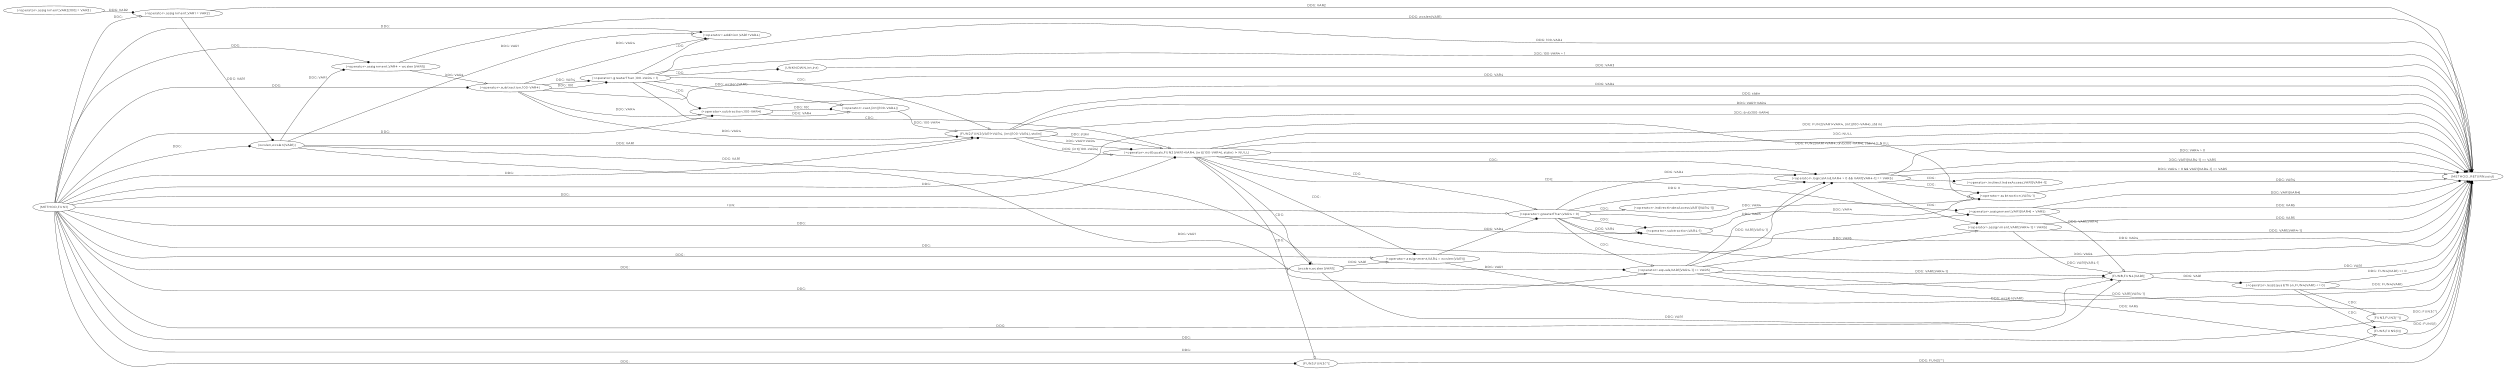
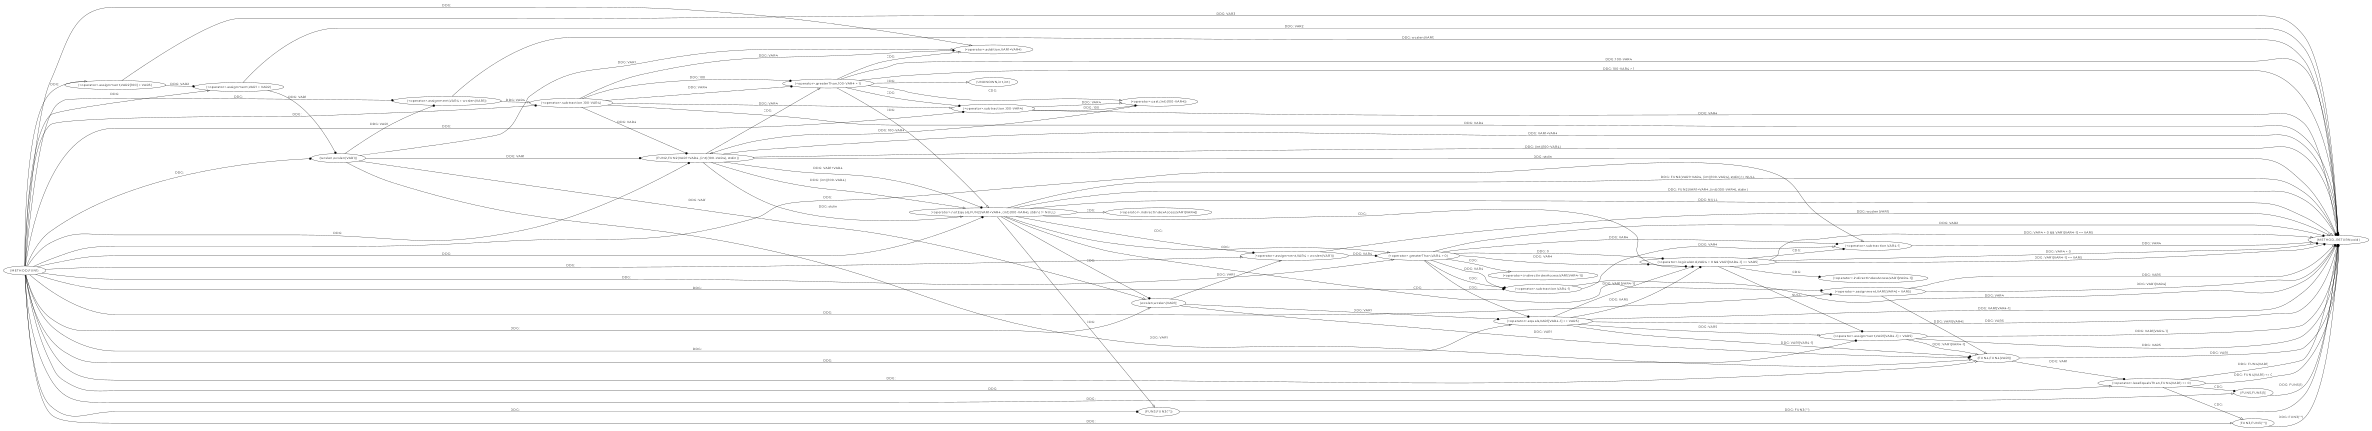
edge "(METHOD,FUN1)" -> "(<operator>.addition,VAR1+VAR4)": arrowhead dot -> onormal
edge "(UNKNOWN,int,int)" -> "(METHOD_RETURN,void)": now "(<operator>.assignment,VAR2[100] = VAR3)" -> "(METHOD_RETURN,void)"
edge "(<operator>.greaterThan,100-VAR4 > 1)" -> "(UNKNOWN,int,int)": arrowhead dot -> onormal
edge "(<operator>.greaterThan,100-VAR4 > 1)" -> "(<operator>.cast,(int)(100-VAR4))": label "DDG: wcslen(VAR1)" -> "CDG: "
edge "(<operator>.greaterThan,100-VAR4 > 1)" -> "(FUN2,FUN2(VAR1+VAR4, (int)(100-VAR4), stdin))": reversed
edge "(METHOD,FUN1)" -> "(<operator>.assignment,VAR2[100] = VAR3)": added, label "DDG:"
edge "(METHOD,FUN1)" -> "(<operator>.greaterThan,VAR4 > 0)": label "FUN: " -> "DDG: "
edge "(<operator>.logicalAnd,VAR4 > 0 && VAR1[VAR4-1] == VAR5)" -> "(<operator>.assignment,VAR1[VAR4-1] = VAR5)": label "CDG: " -> "NULL: "
node "(<operator>.indirectIndexAccess,VAR1[VAR4])": added
edge "(<operator>.greaterThan,VAR4 > 0)" -> "(<operator>.equals,VAR1[VAR4-1] == VAR5)": arrowhead onormal -> dot
edge "(<operator>.greaterThan,VAR4 > 0)" -> "(METHOD_RETURN,void)": label "DDG: VAR4" -> "DDG: VAR2"
node "(FUN8,FUN4(VAR1))": label "(FUN8,FUN4(VAR1))" -> "(FUN4,FUN4(VAR1))"
node "(FUN5,FUN5(0))": label "(FUN5,FUN5(0))" -> "(FUN5,FUN5(1))"
edge "(METHOD,FUN1)" -> "(<operator>.assignment,VAR1[VAR4-1] = VAR5)": added, label "DDG:"
edge "(METHOD,FUN1)" -> "(<operator>.lessEqualsThan,FUN4(VAR1) <= 0)": added, label "DDG:"
